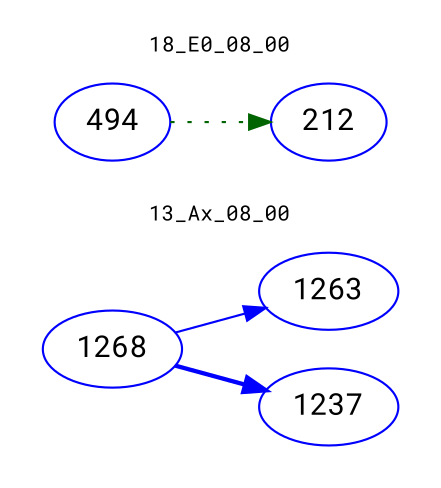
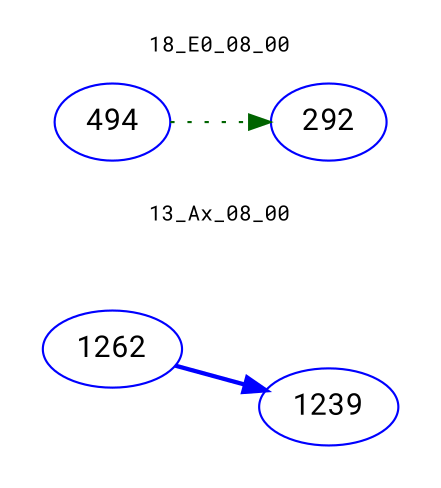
node "212": label "212" -> "292"
node "1263": removed
node "1268": label "1268" -> "1262"
node "1237": label "1237" -> "1239"
